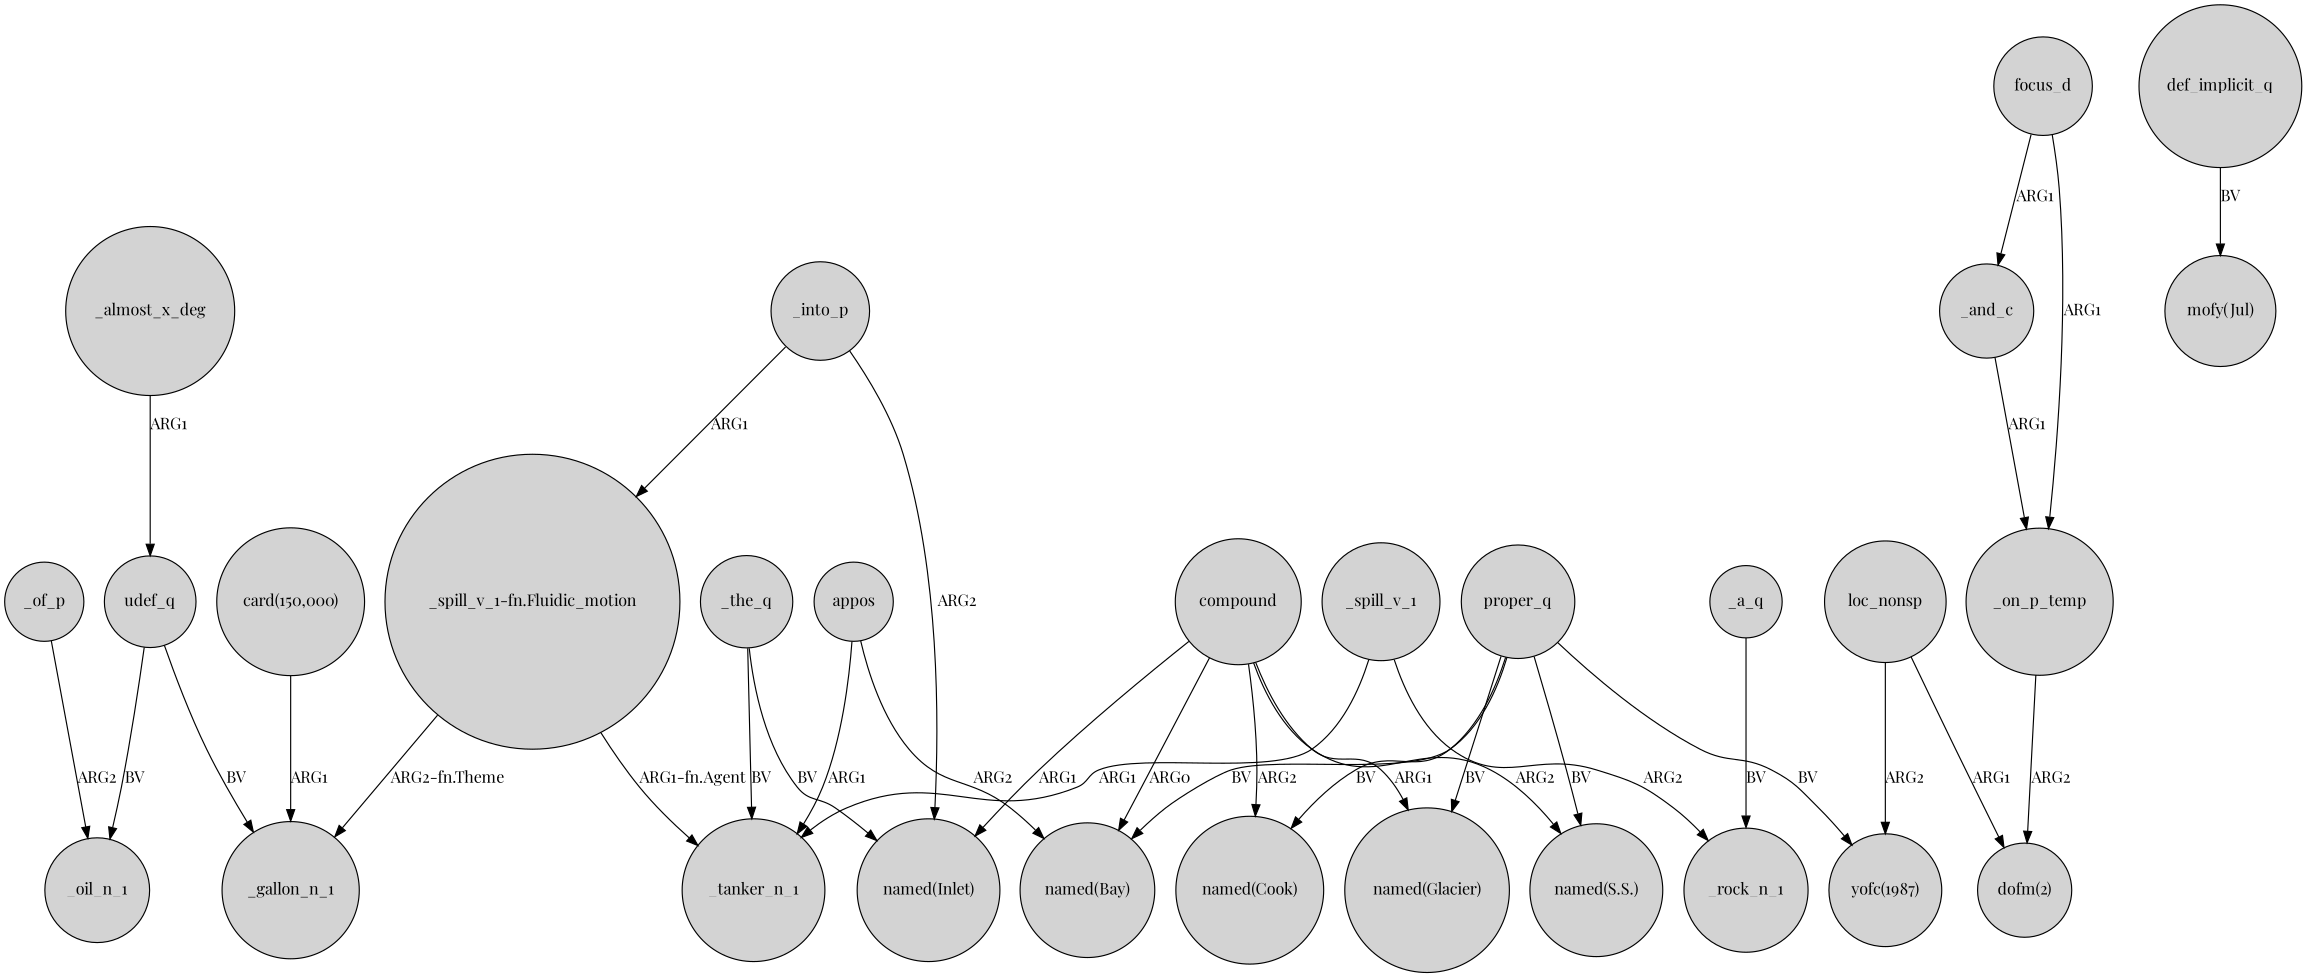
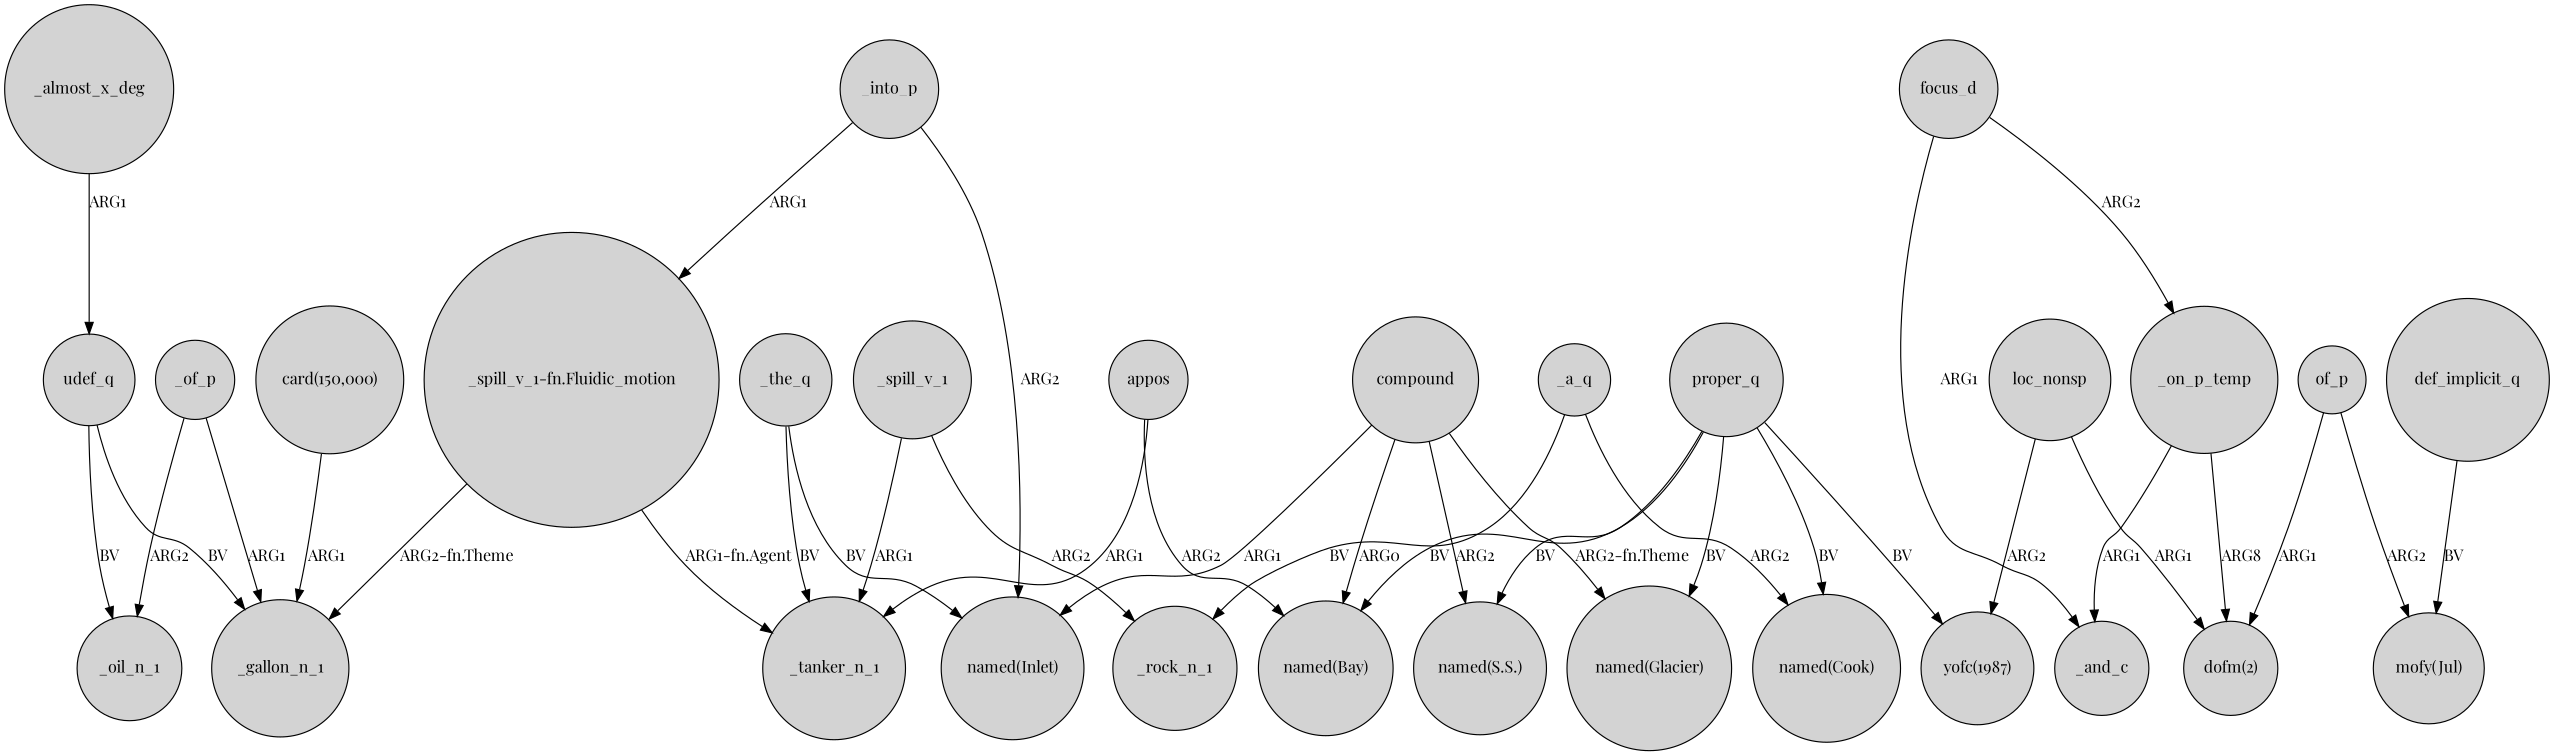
edge "focus_d" -> "_on_p_temp": label "ARG1" -> "ARG2"
node "of_p": added
edge "_and_c" -> "_on_p_temp": reversed
edge "_of_p" -> "_gallon_n_1": added, label "ARG1"
edge "compound" -> "named(Cook)": now "_a_q" -> "named(Cook)"
edge "compound" -> "named(Glacier)": label "ARG1" -> "ARG2-fn.Theme"
edge "_on_p_temp" -> "dofm(2)": label "ARG2" -> "ARG8"
